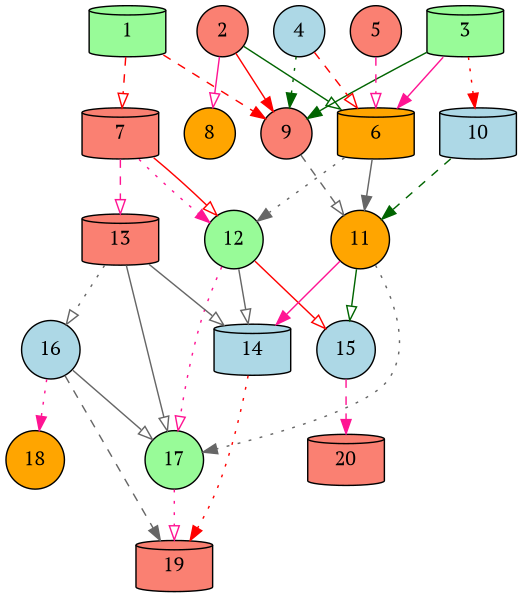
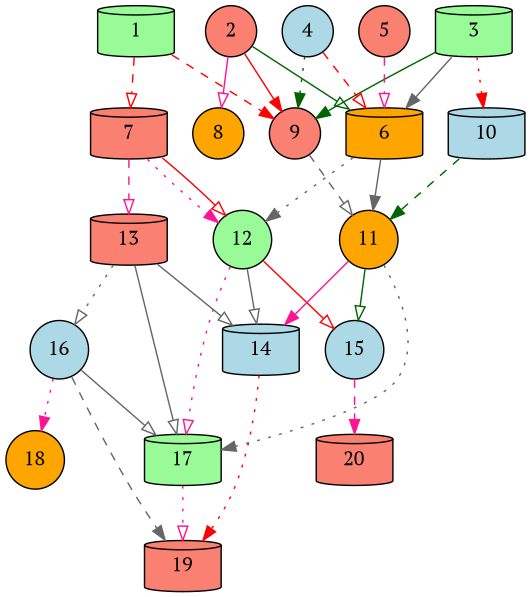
edge "3" -> "6": color deeppink -> gray40
node "17": shape circle -> cylinder
